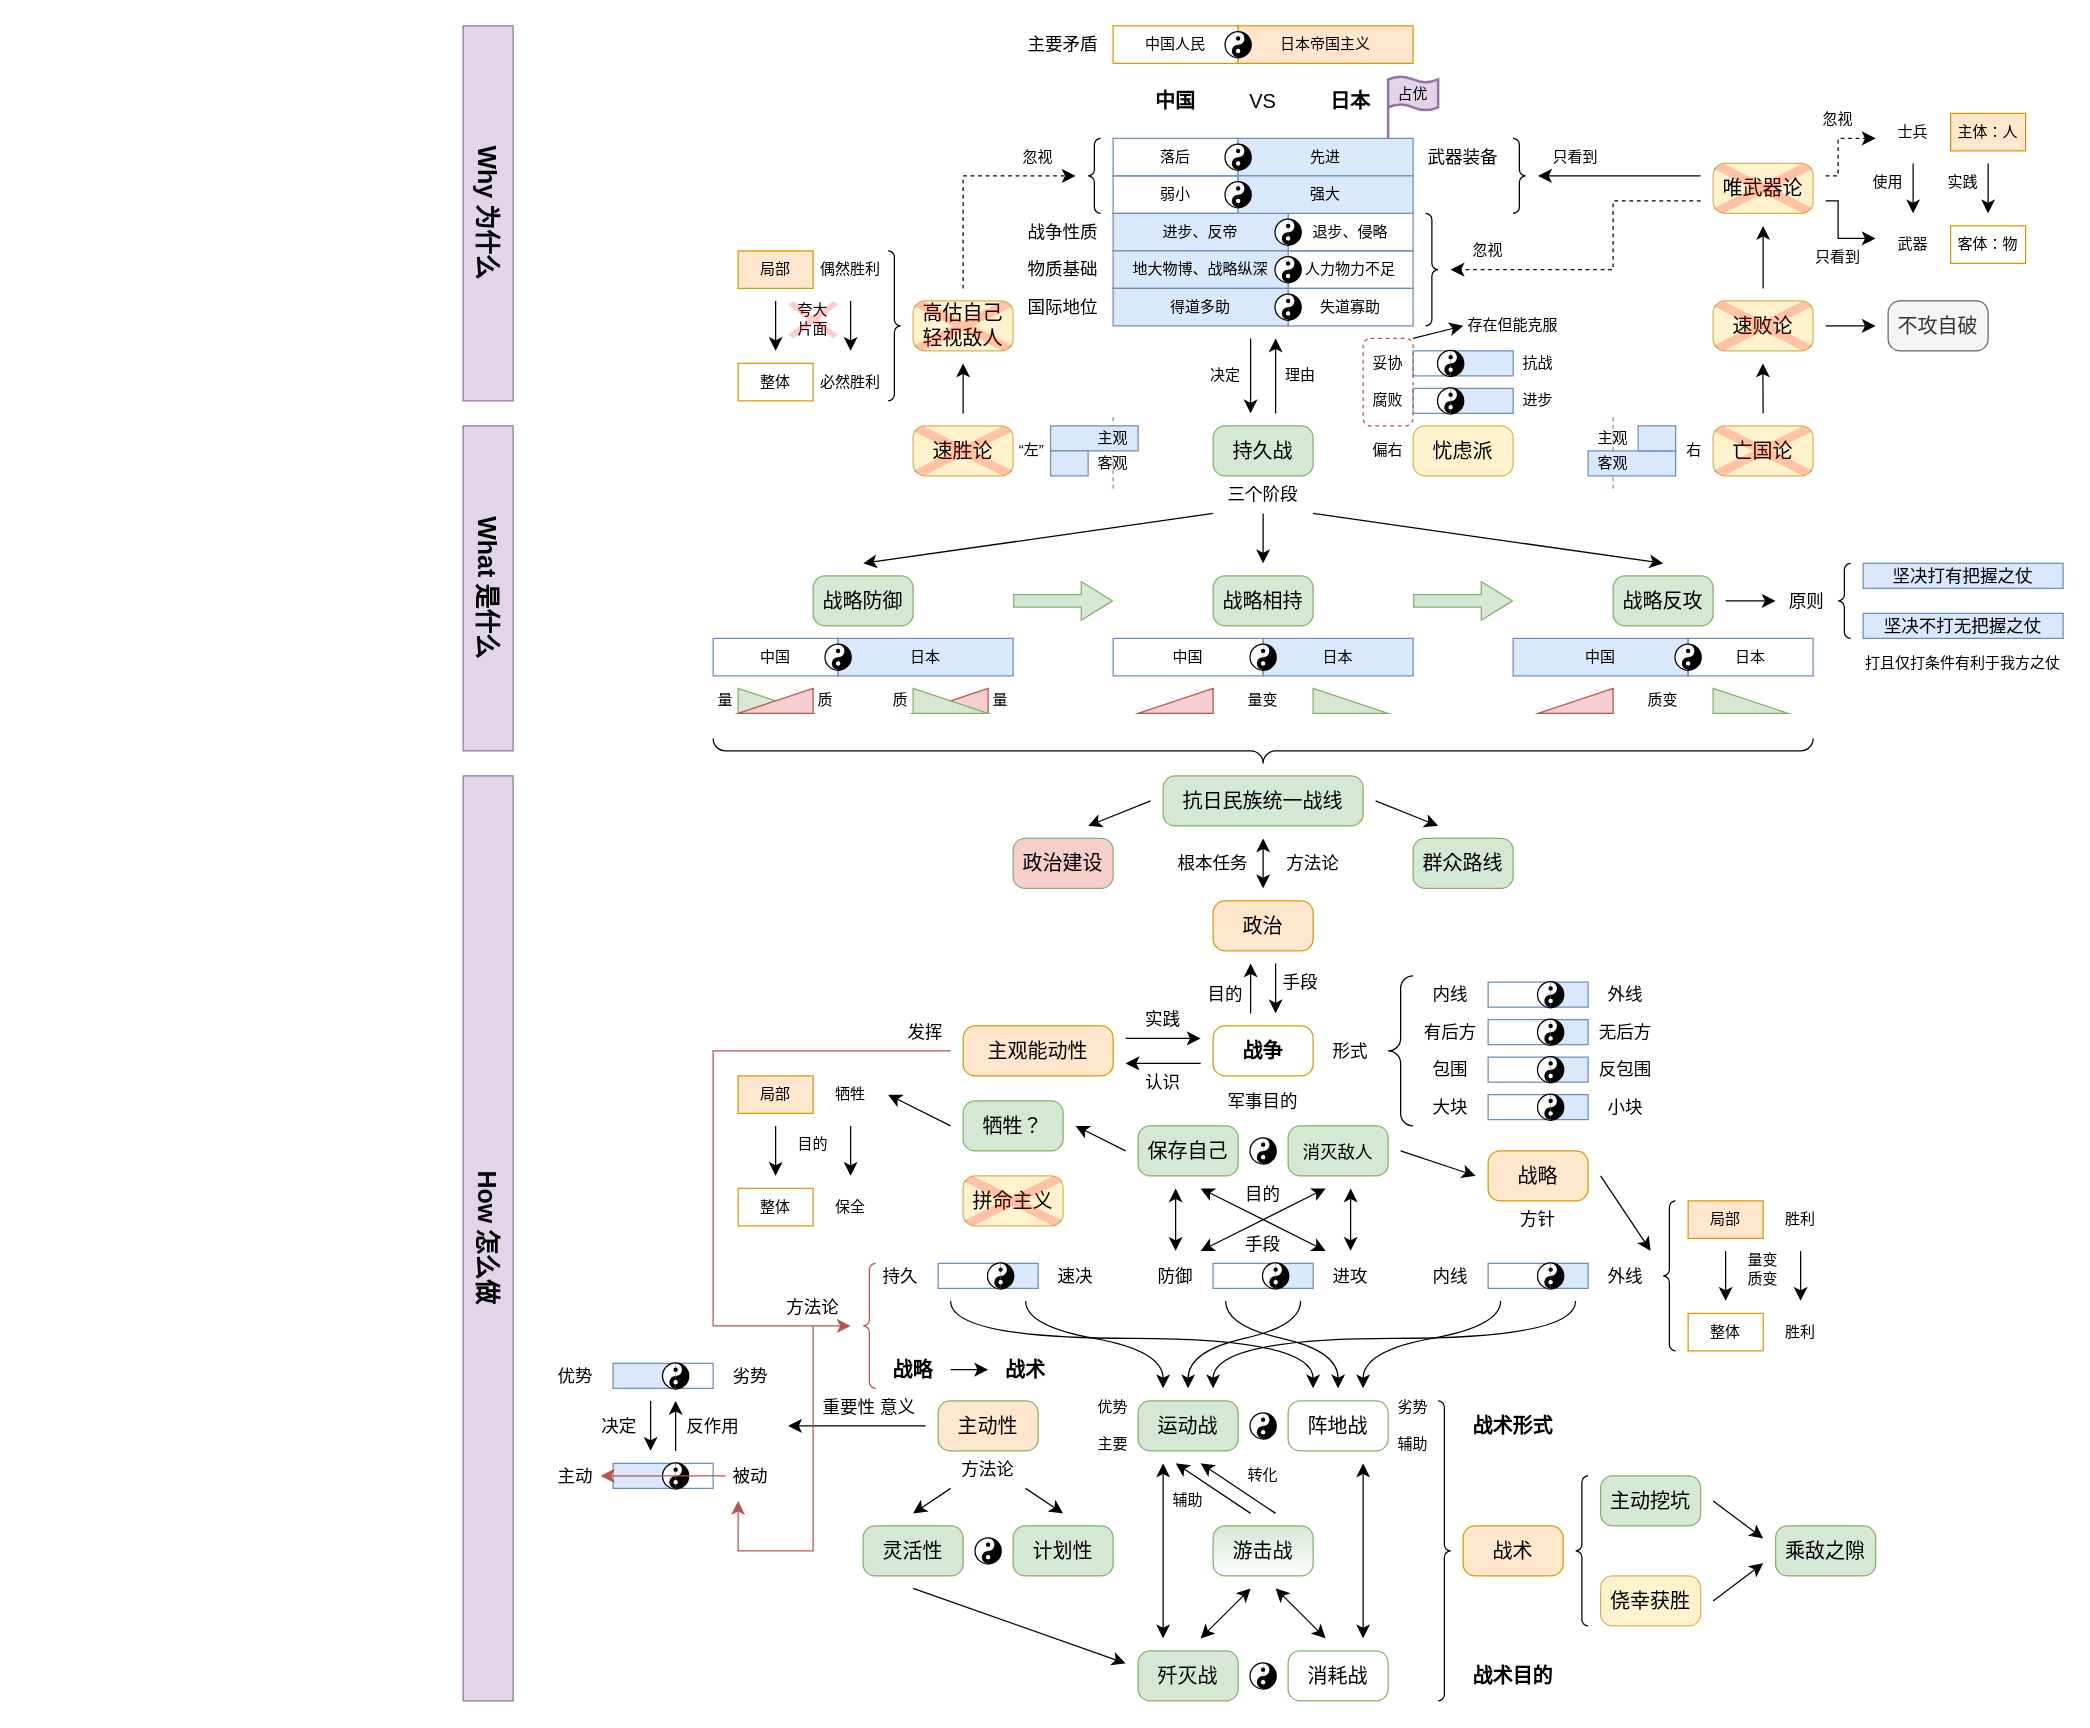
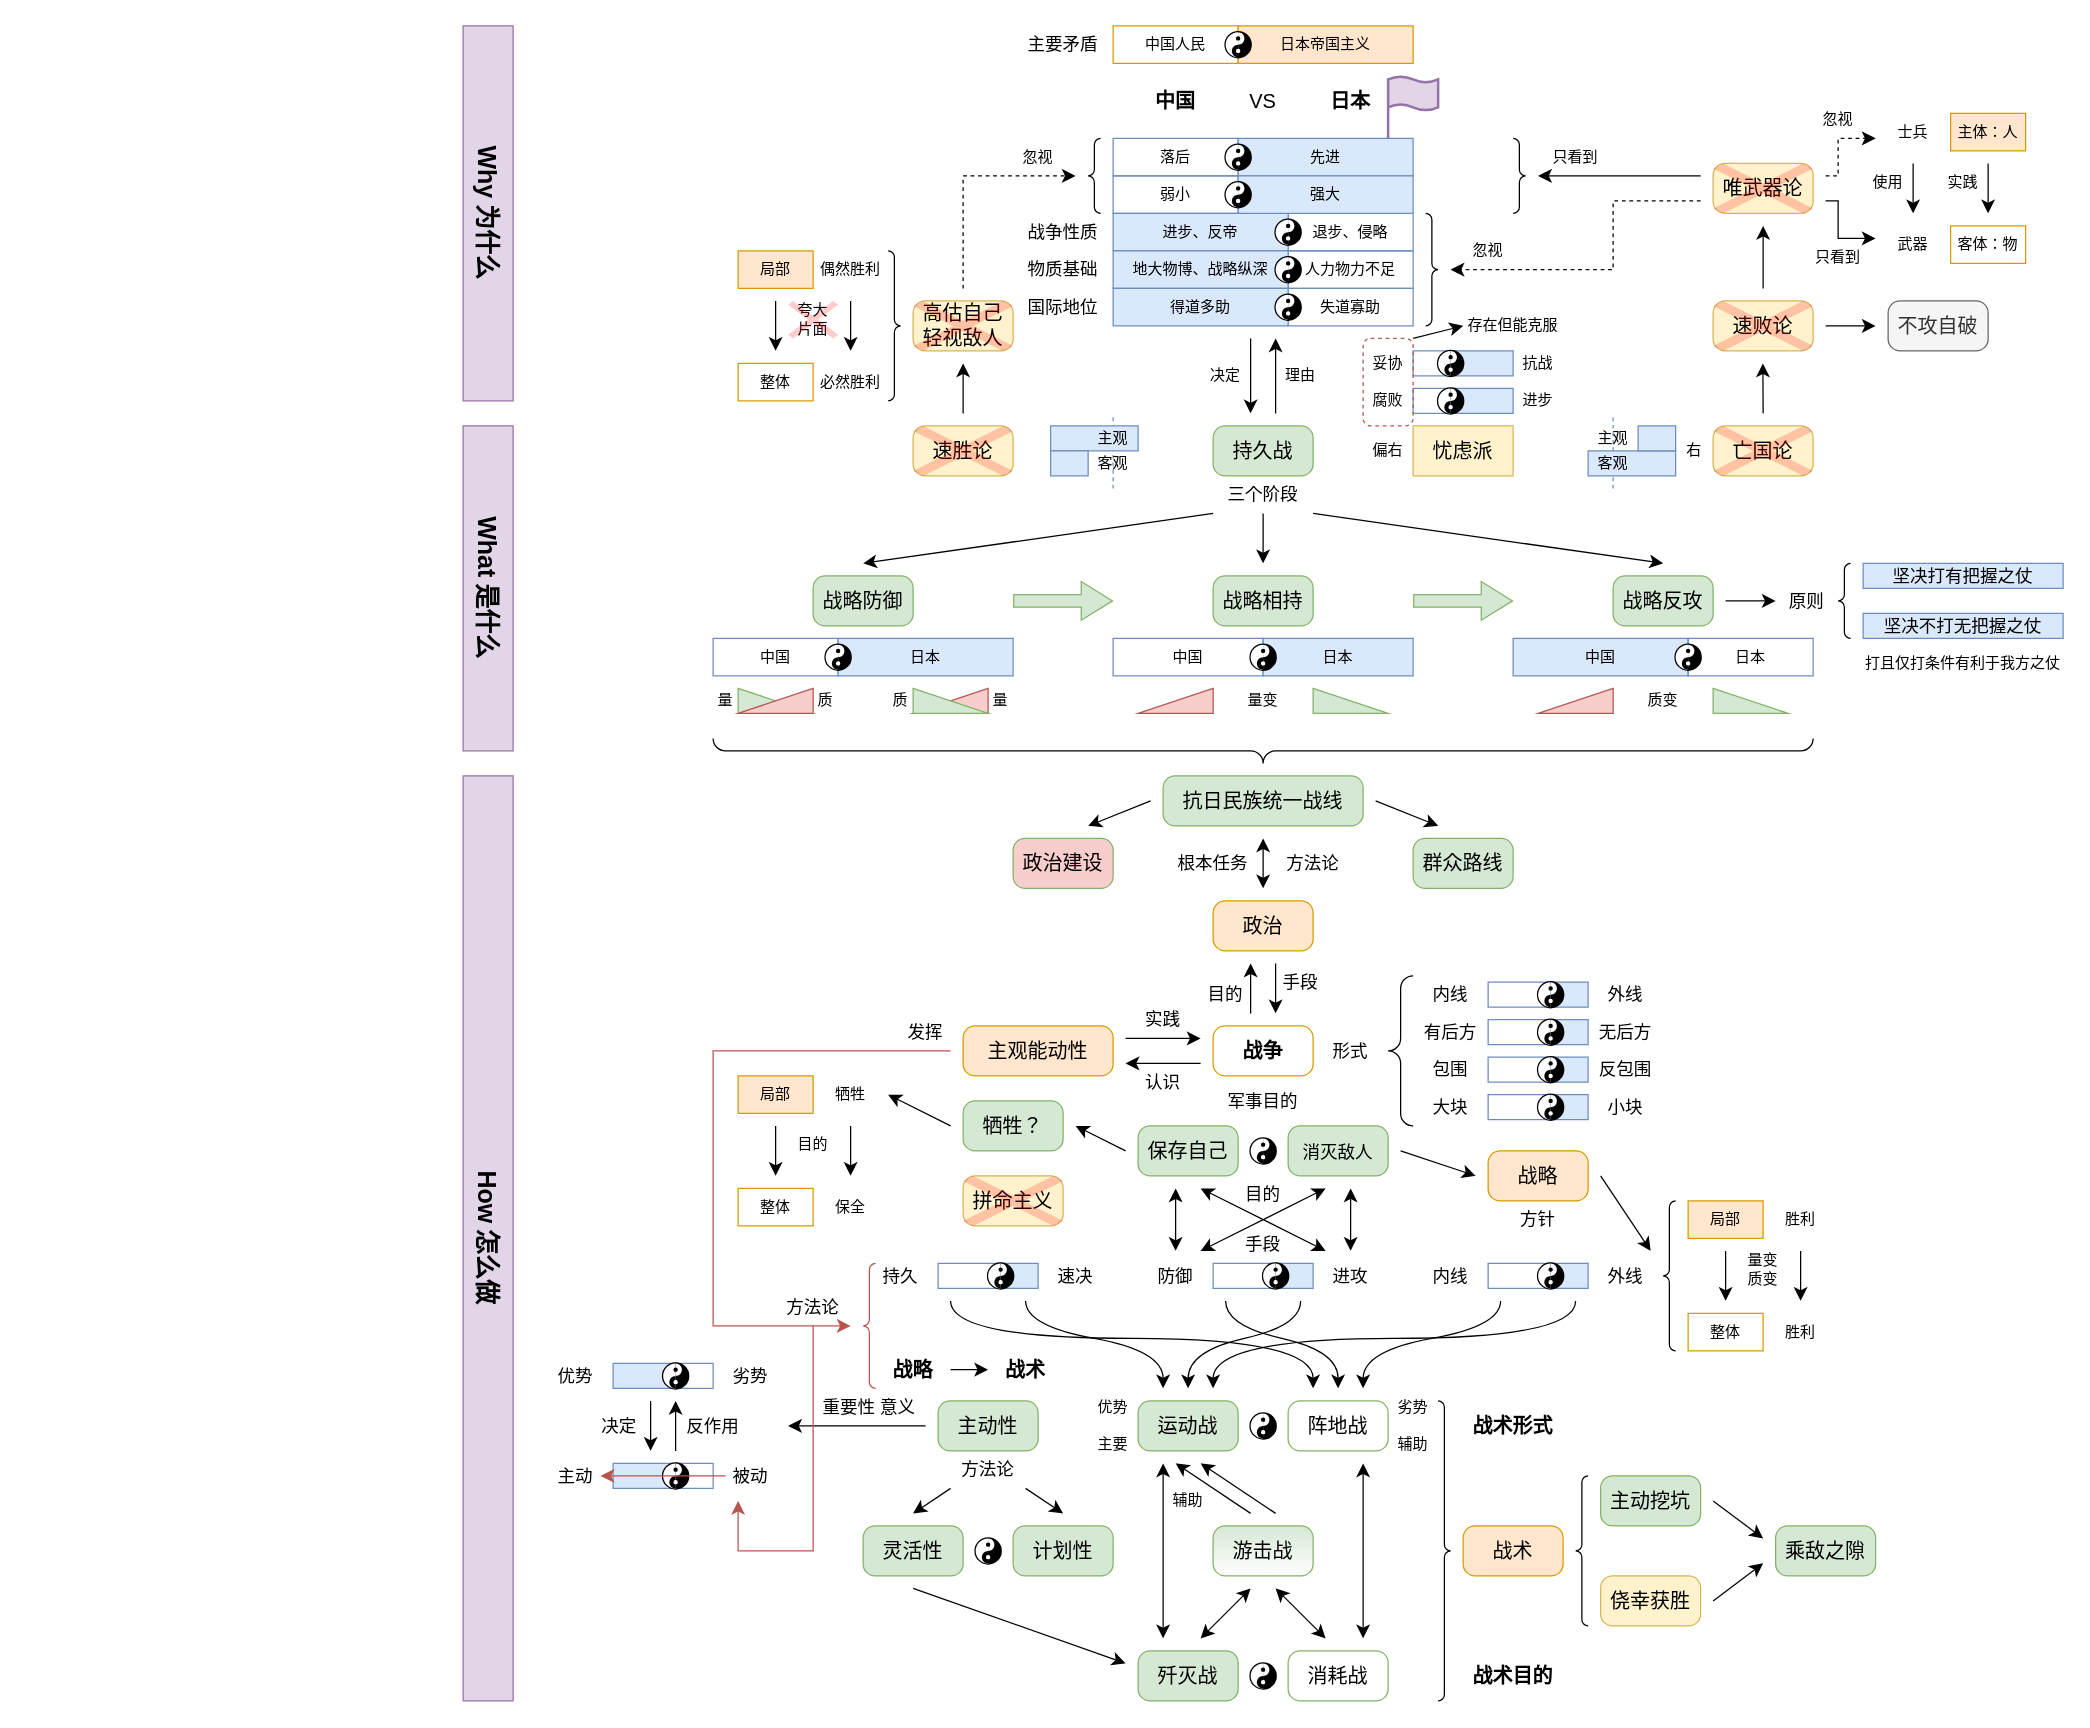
node "占优": removed
node "武器装备": removed
node "“左”": removed
node "忧虑派": shape rounded rectangle -> rectangle
node "主动性": fillcolor #ffe6cc -> #d5e8d4
node "转化": removed
